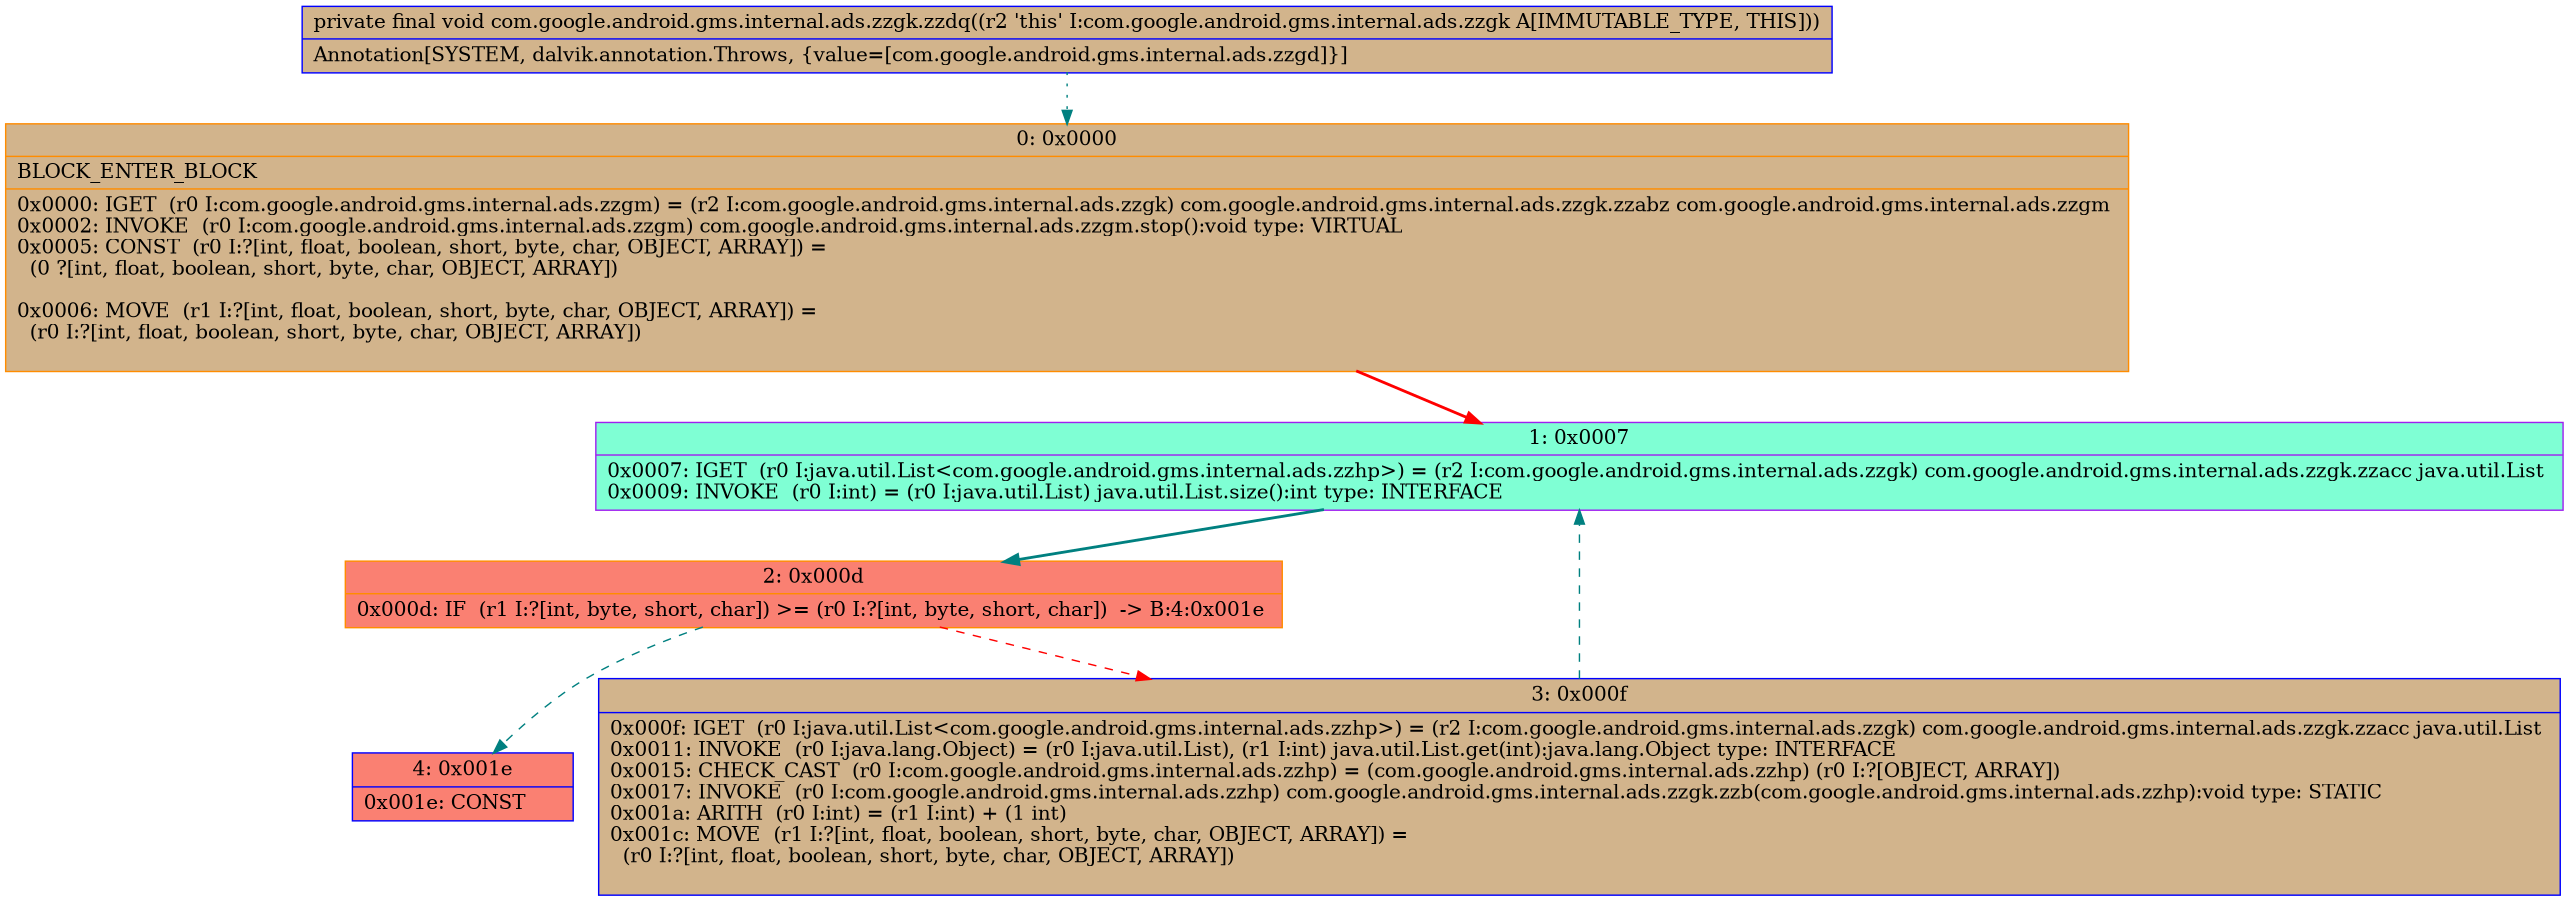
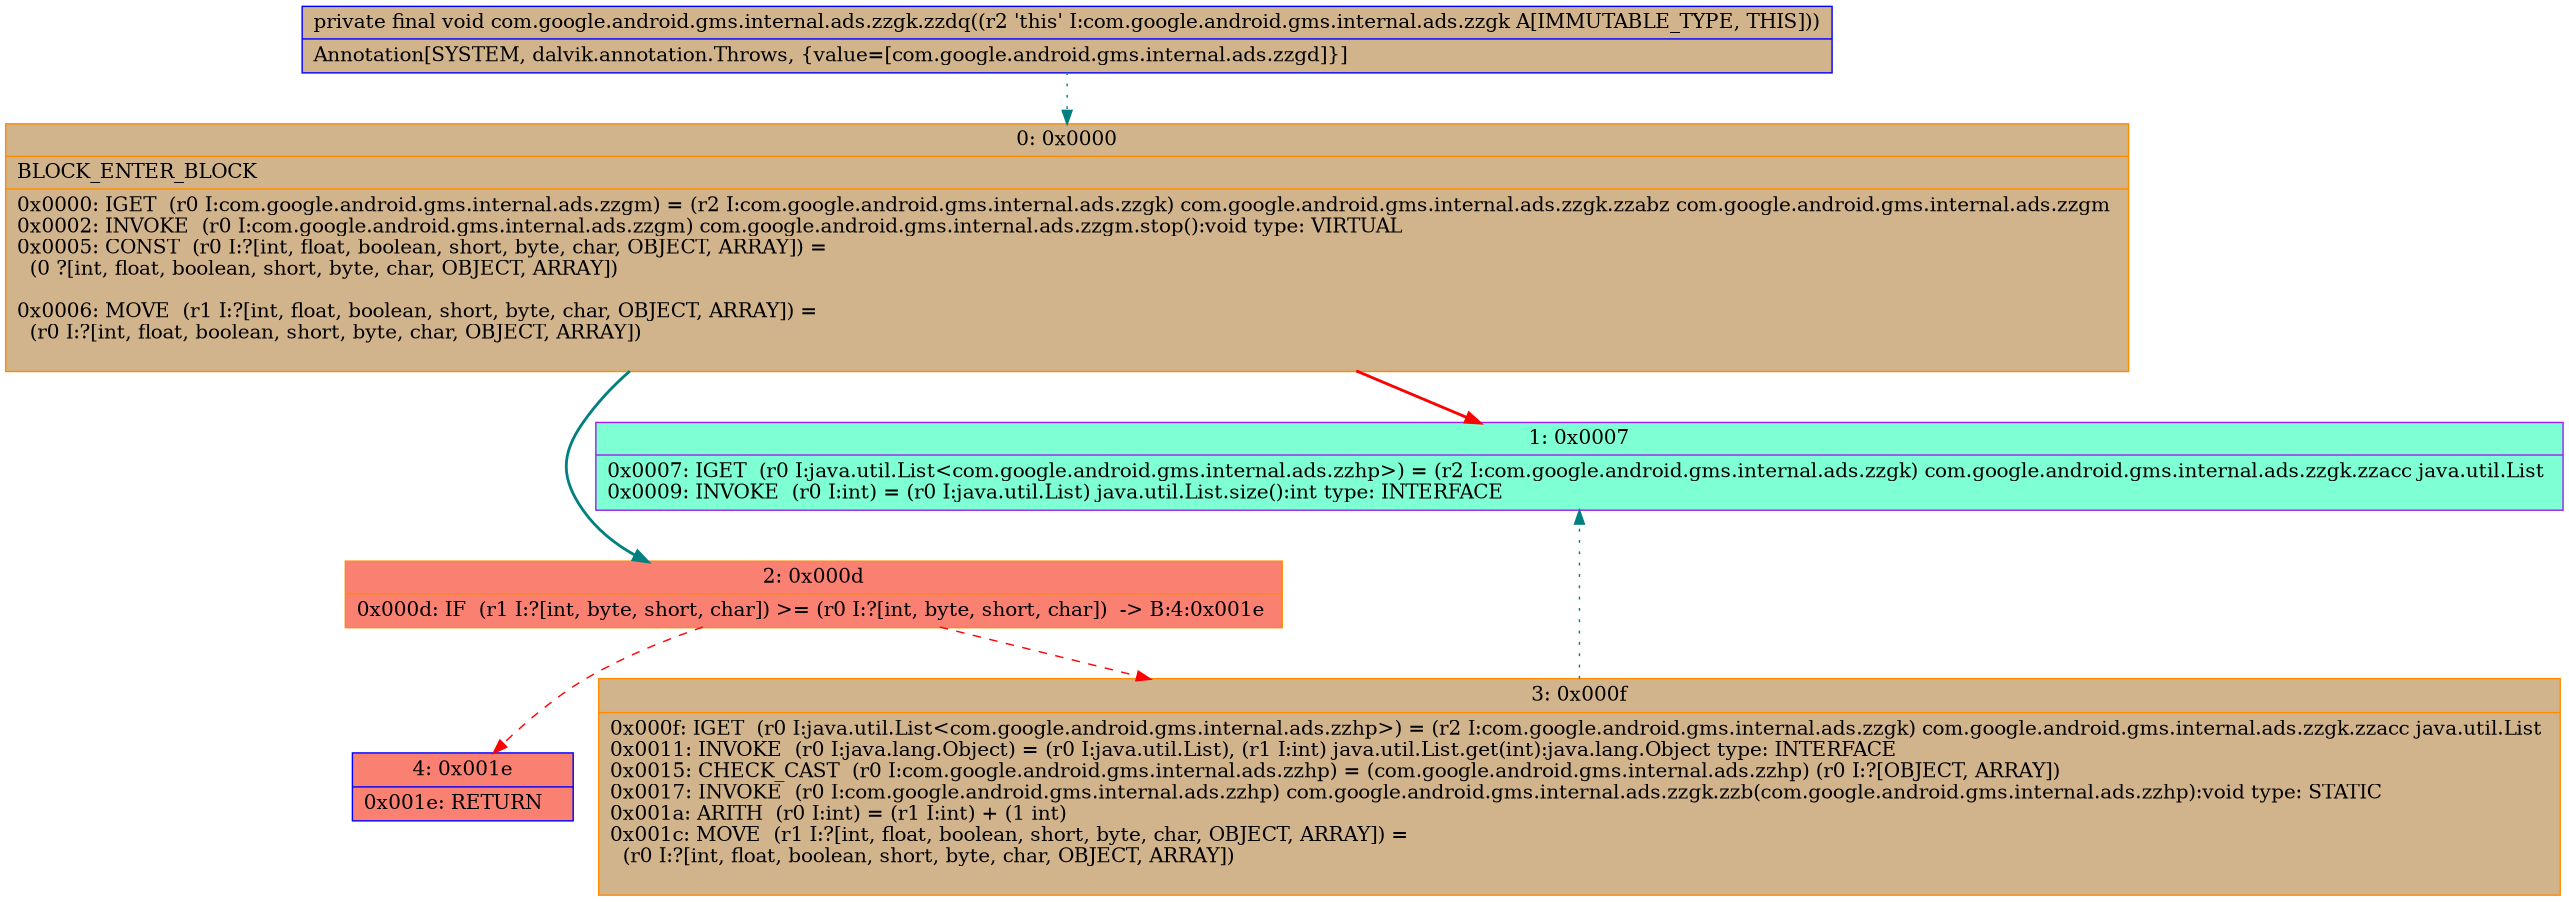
edge "1: 0x0007" -> "2: 0x000d": now "0: 0x0000" -> "2: 0x000d"
edge "3: 0x000f" -> "1: 0x0007": style dashed -> dotted
edge "2: 0x000d" -> "4: 0x001e": color teal -> red
node "3: 0x000f": color blue -> darkorange
node "4: 0x001e": text "0x001e: CONST" -> "0x001e: RETURN"
